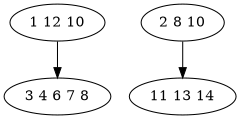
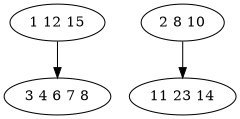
node "1 12 10": label "1 12 10" -> "1 12 15"
node "11 13 14": label "11 13 14" -> "11 23 14"
